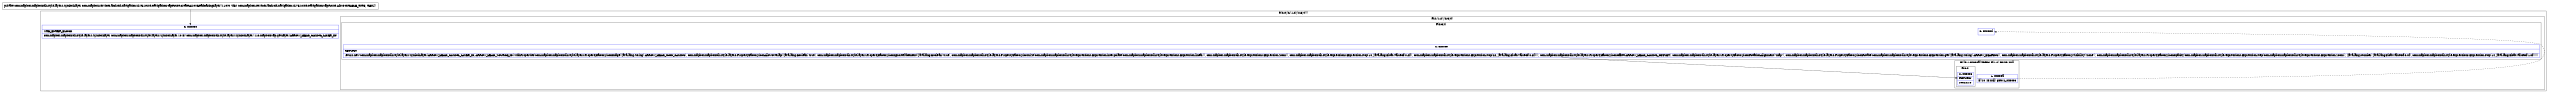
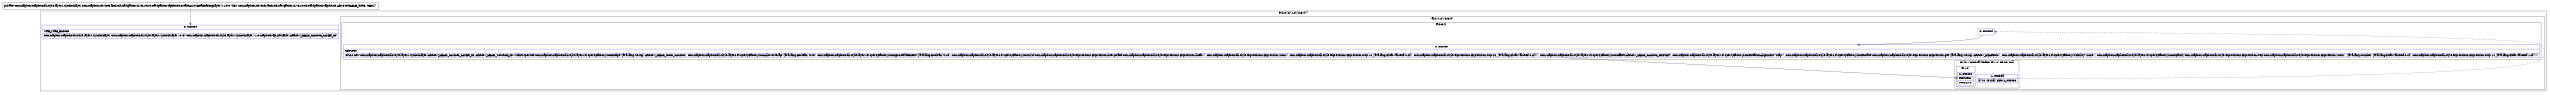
node "0: 0x0000": text "MTH_ENTER_BLOCK" -> "MTH_MTH_BLOCK"
edge "3: 0x000d" -> "4: 0x00c9": added
cluster "R(6:2)": label "R(6:2)" -> "R(1:2)"
